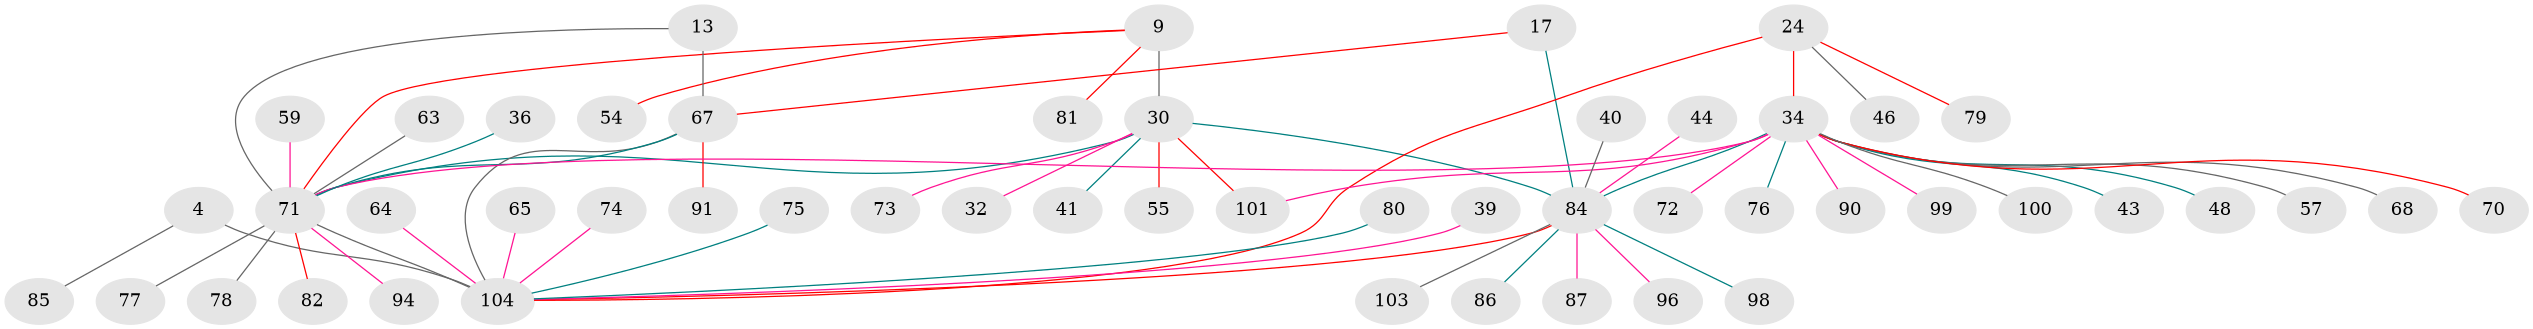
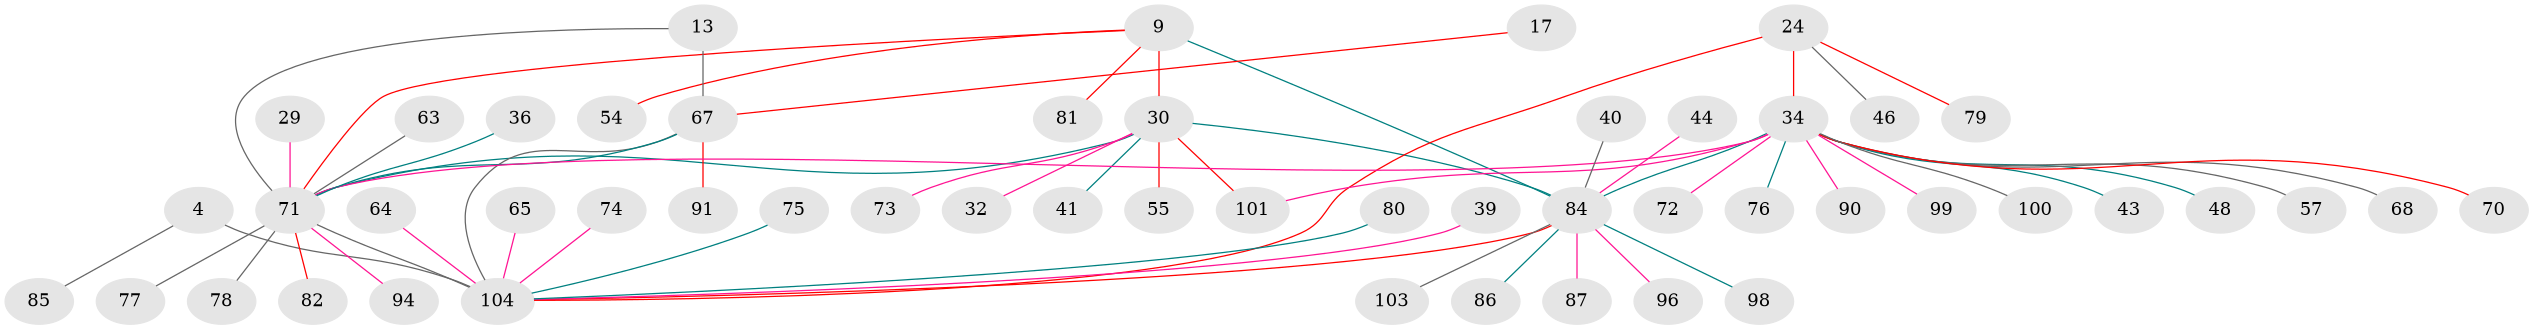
edge "9" -- "30": color gray40 -> red
node "59": label "59" -> "29"
edge "17" -- "84": now "9" -- "84"
